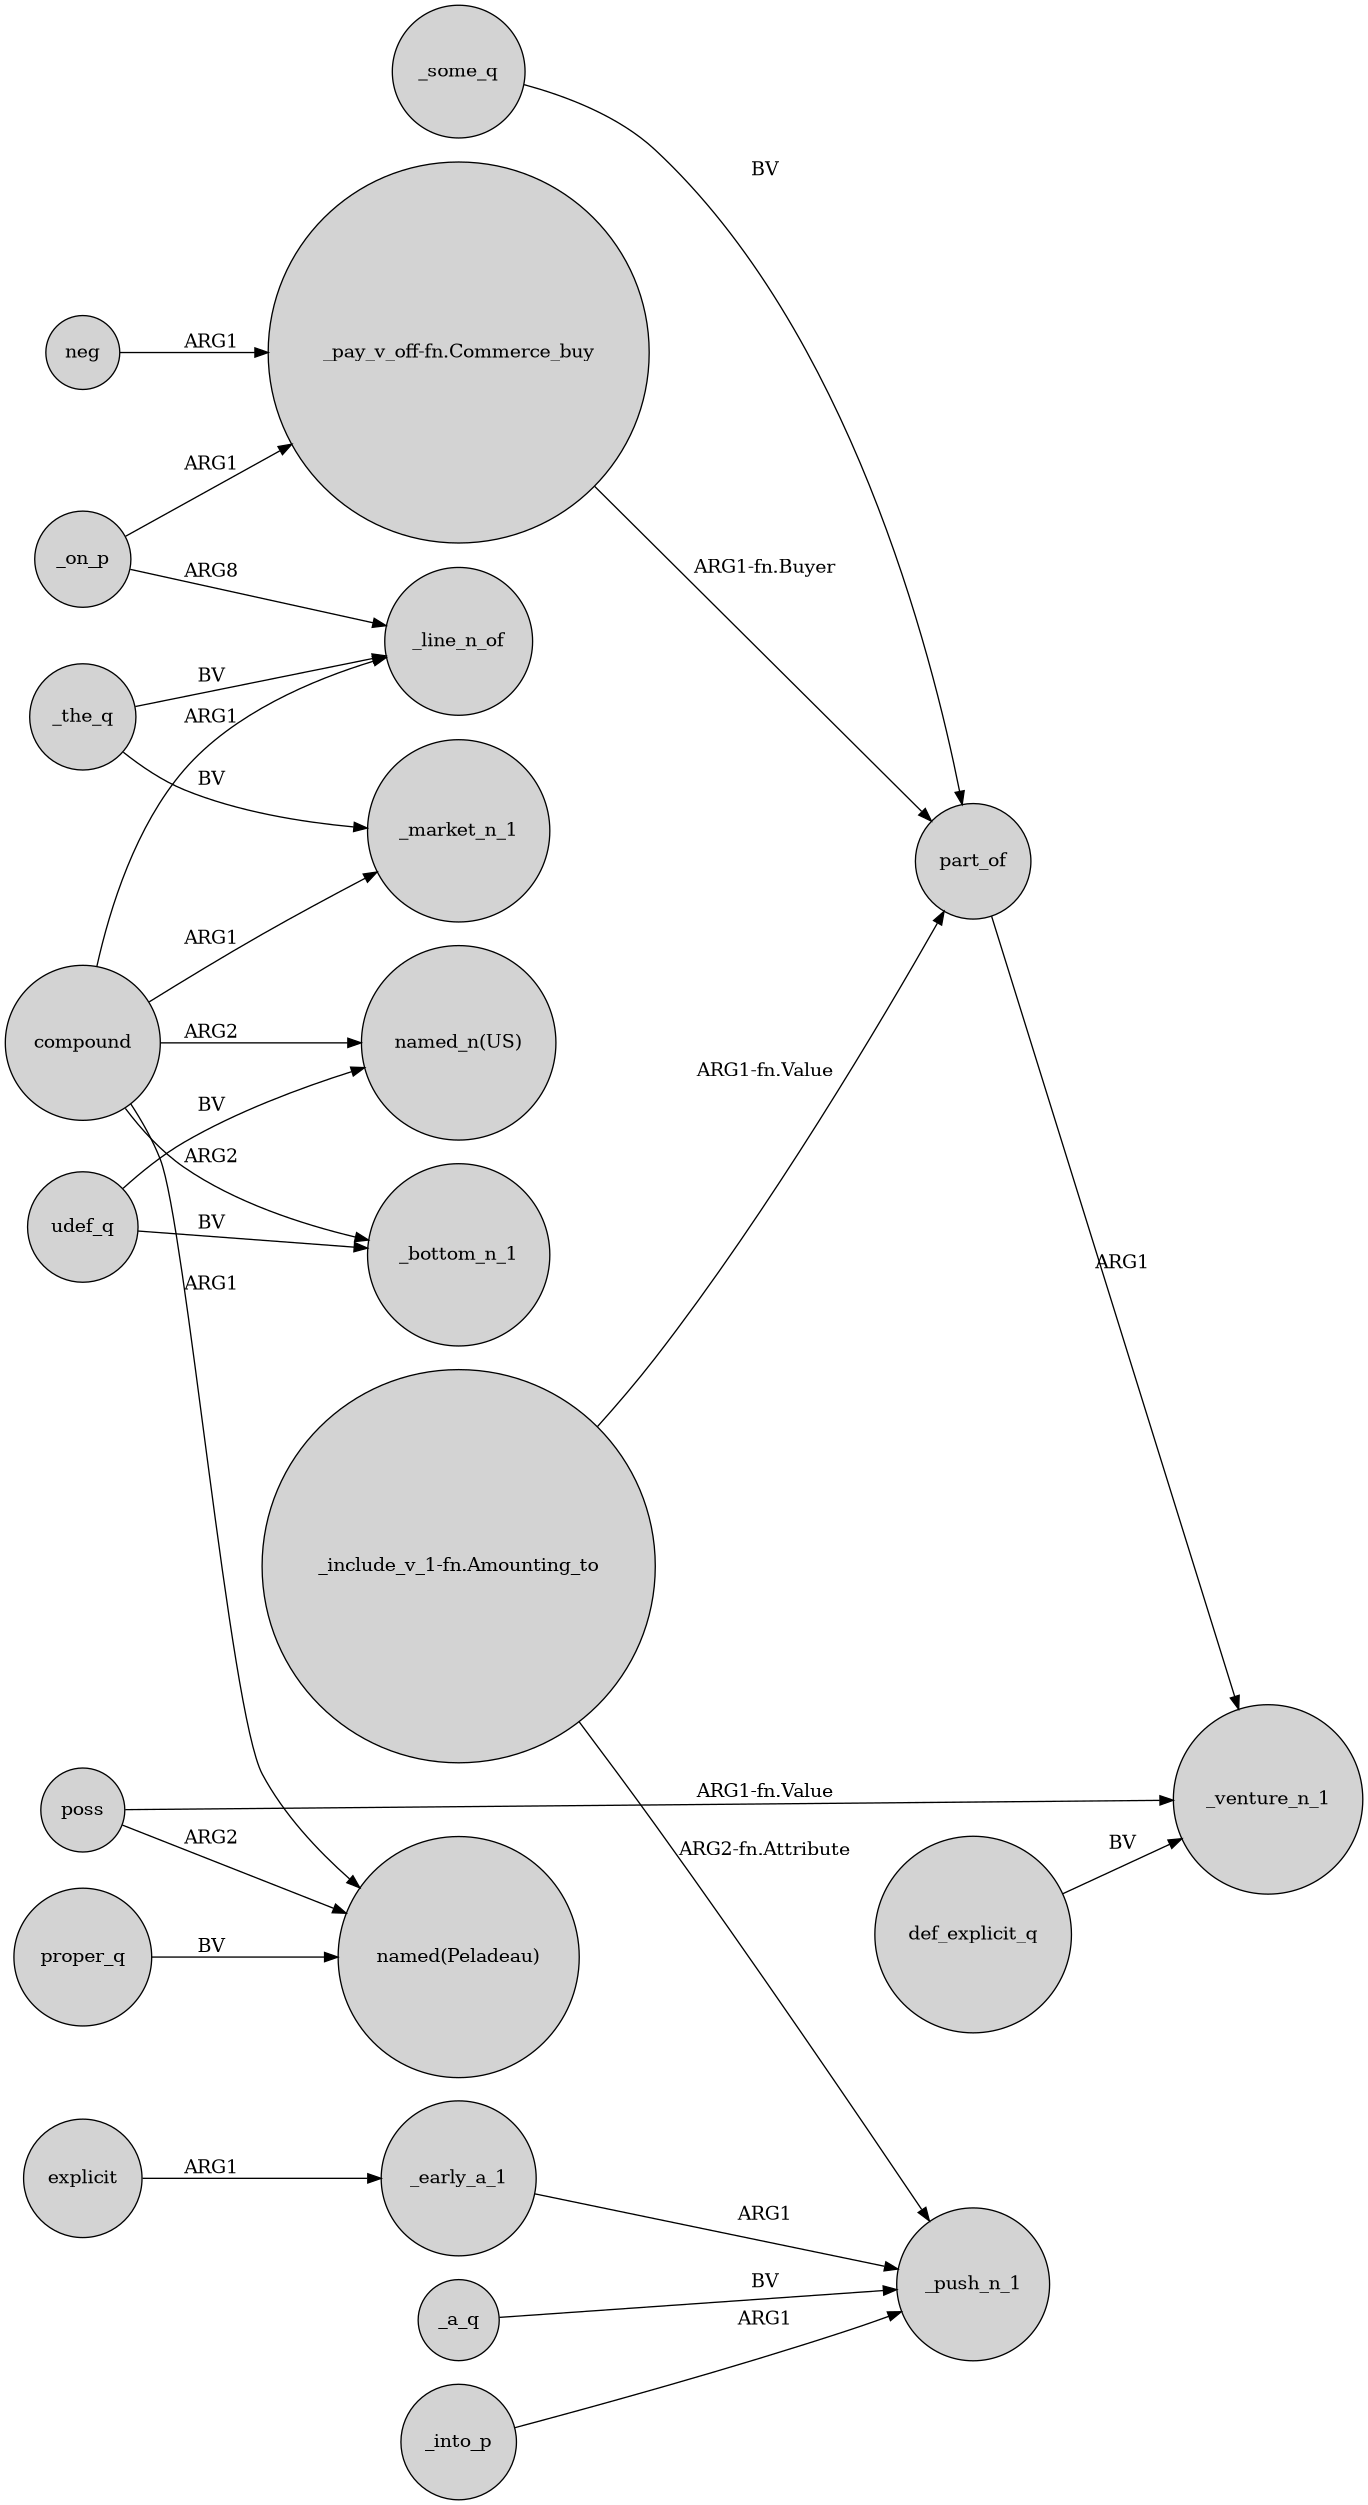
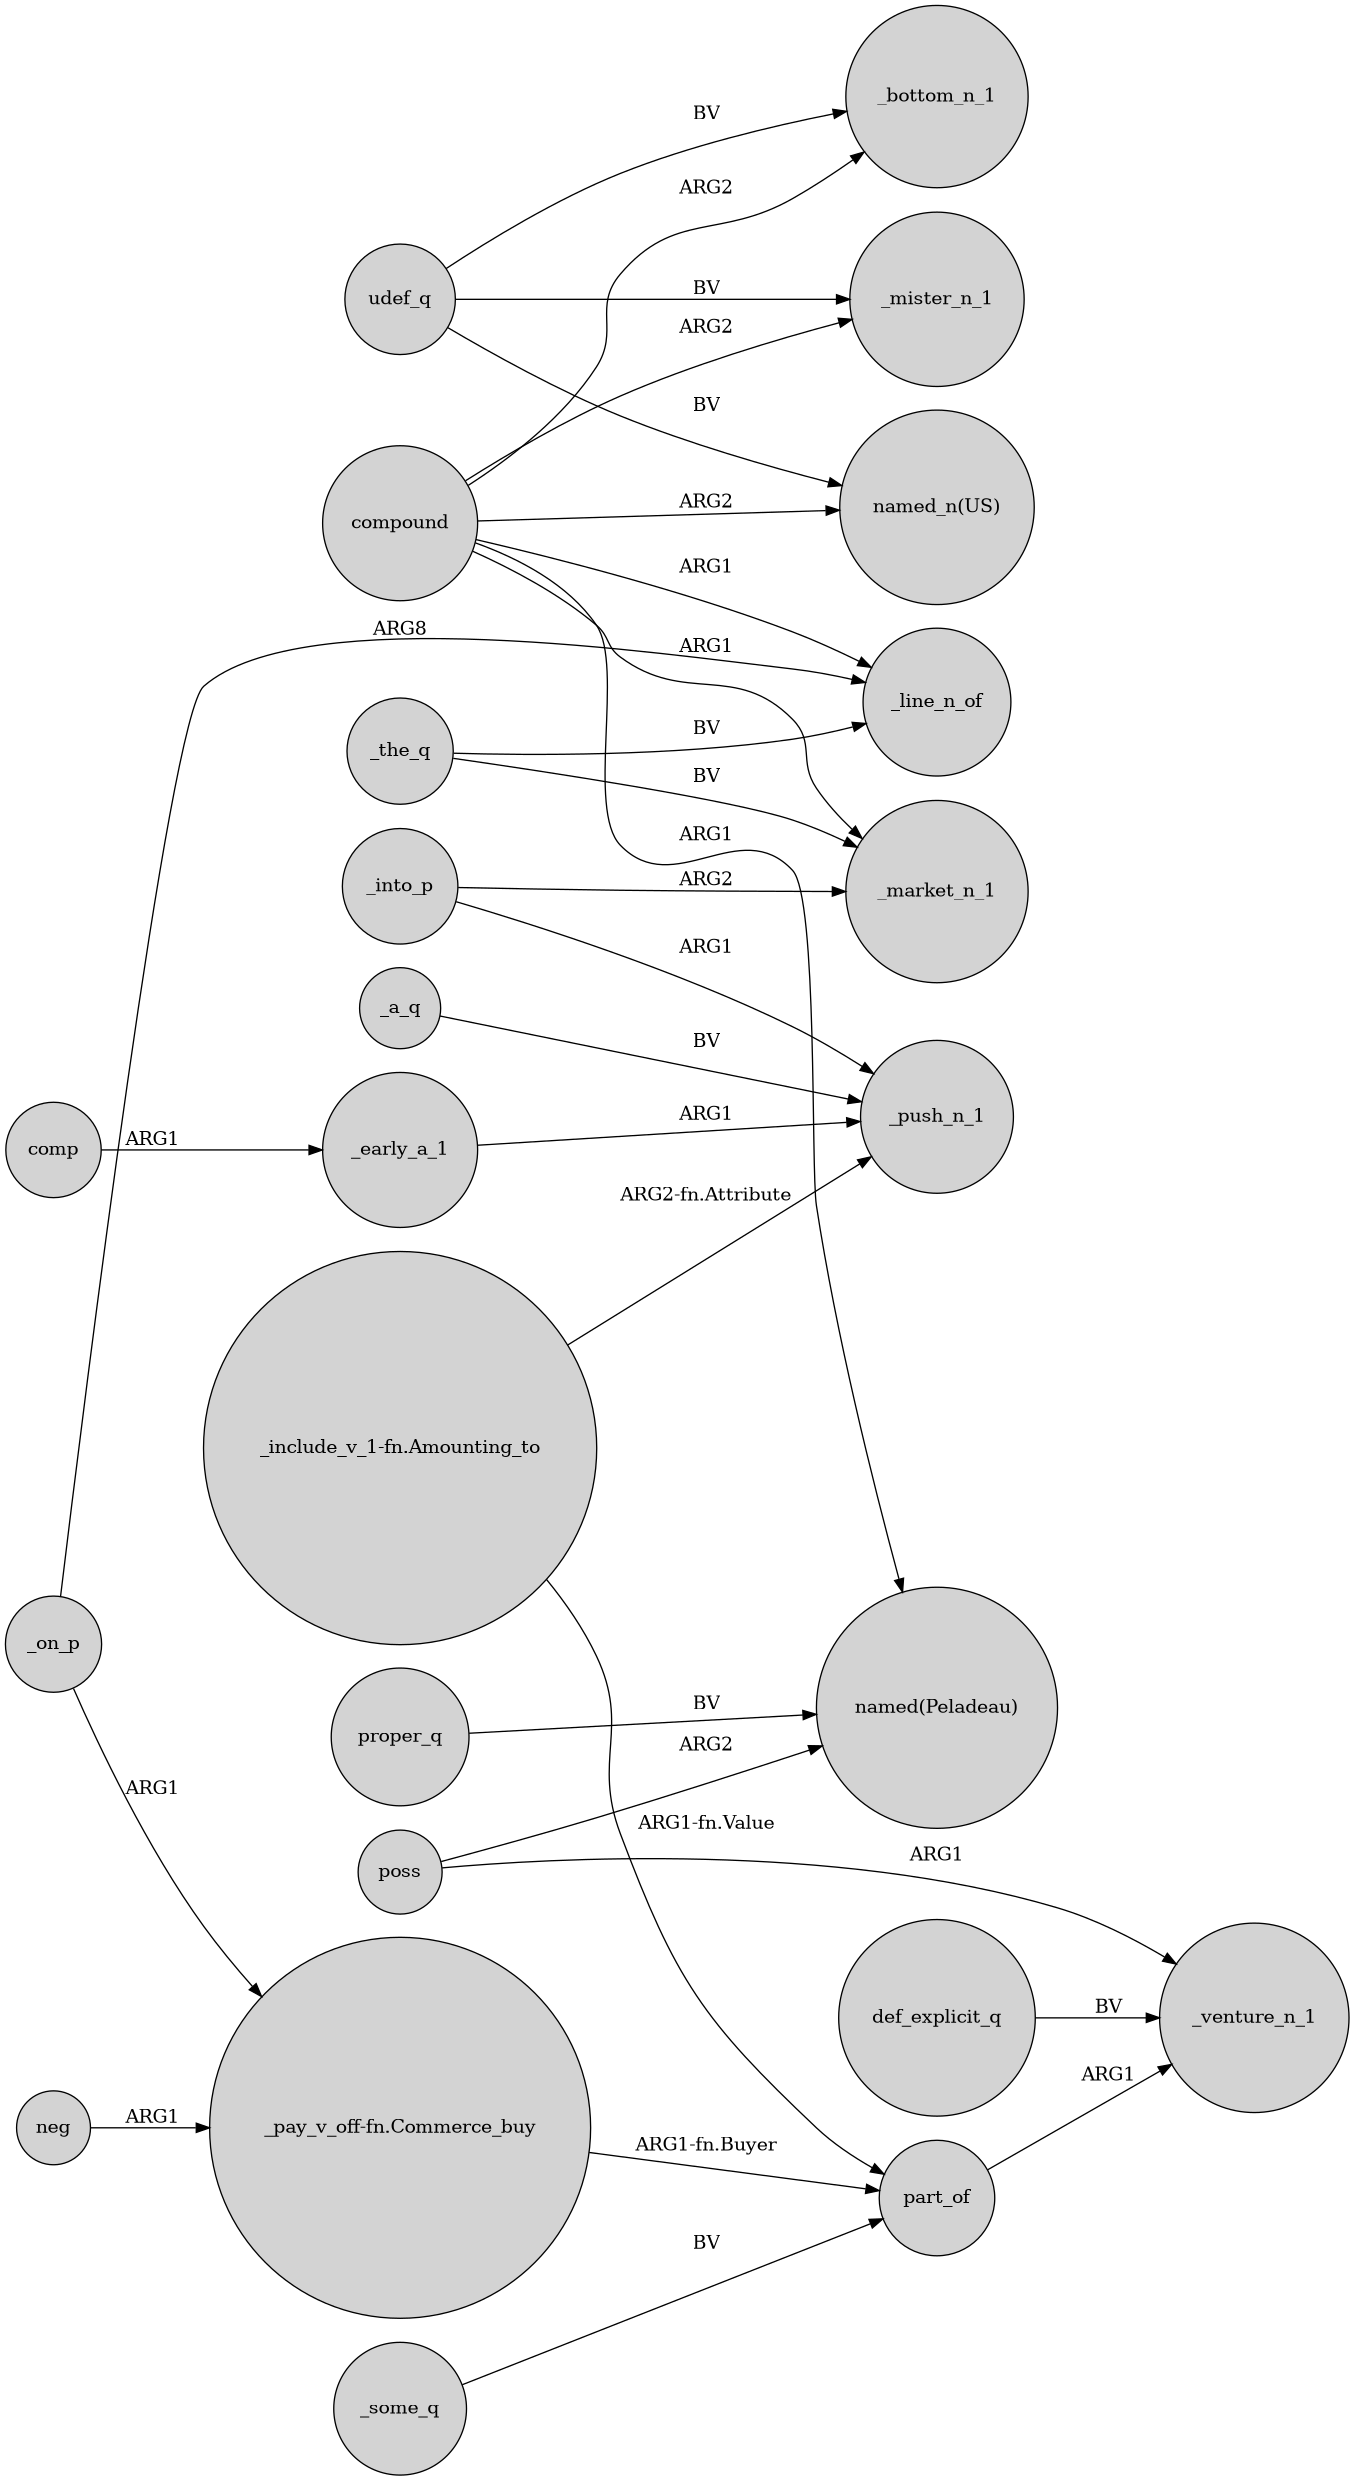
node "_mister_n_1": added
edge "_into_p" -> "_market_n_1": added, label "ARG2"
edge "poss" -> "_venture_n_1": label "ARG1-fn.Value" -> "ARG1"
node "explicit": label "explicit" -> "comp"
